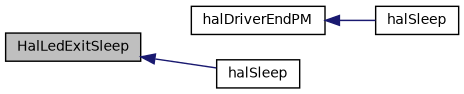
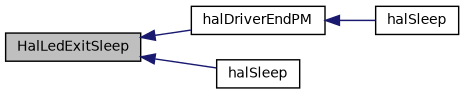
edge "halDriverEndPM" -> "HalLedExitSleep": added
